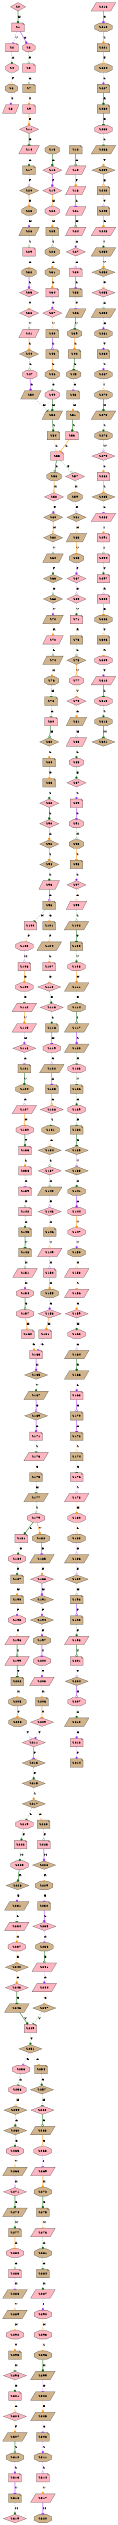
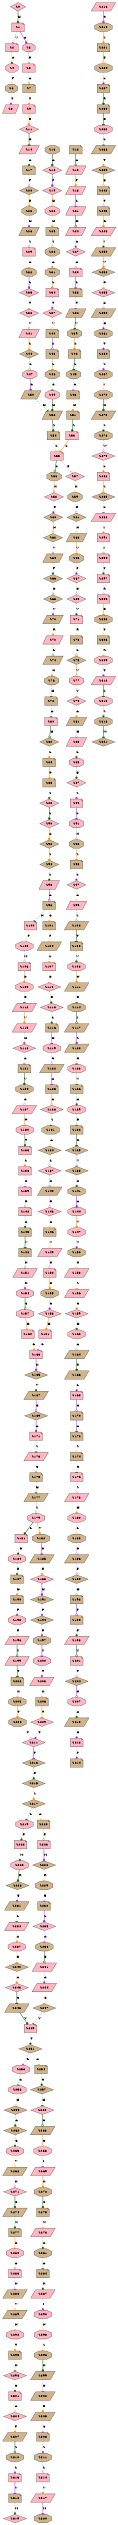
node "S836": label "S836" -> "S136"
edge "S173" -> "S175": color darkorange -> darkgreen
